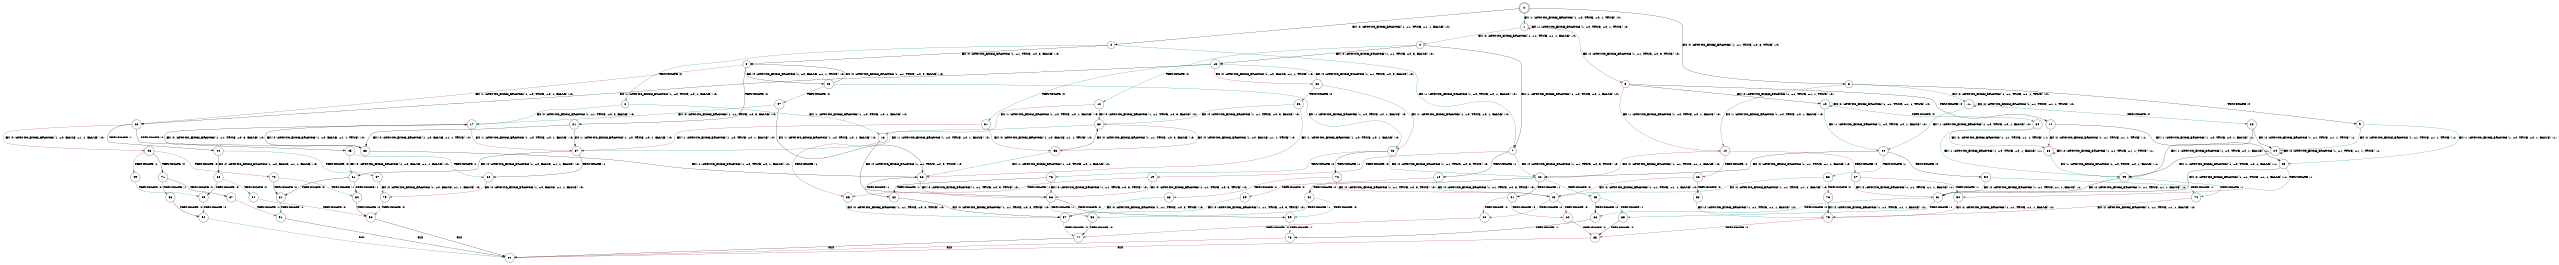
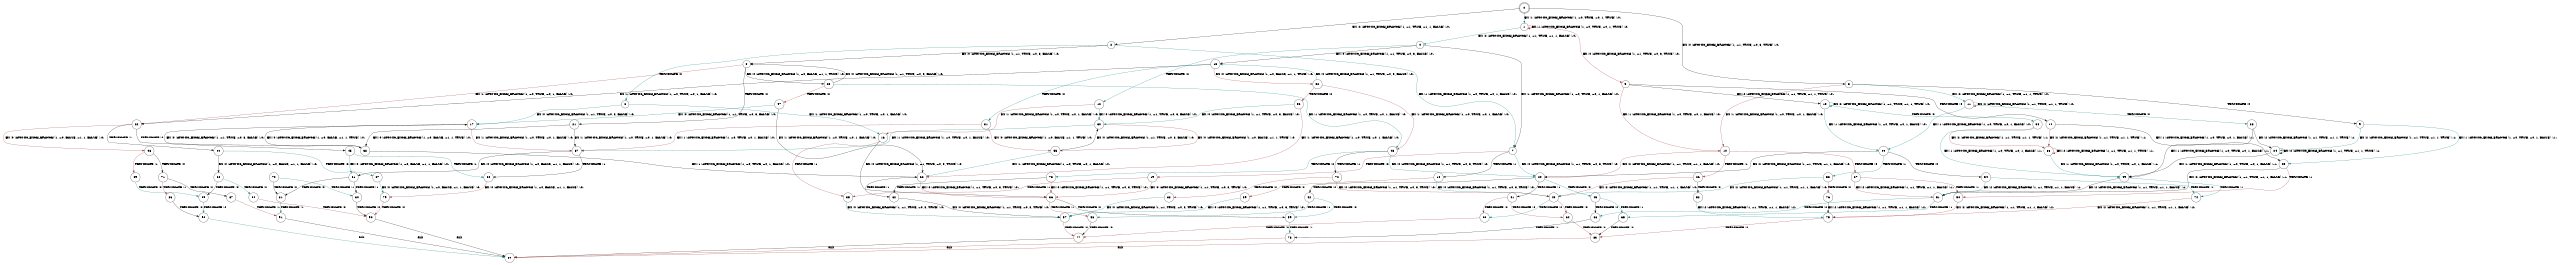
edge "46" -> "70": removed, label "TERMINATE !2"
